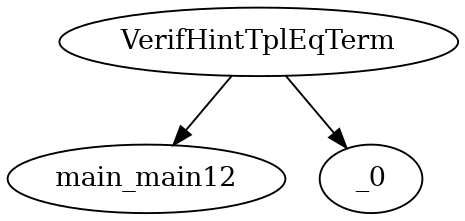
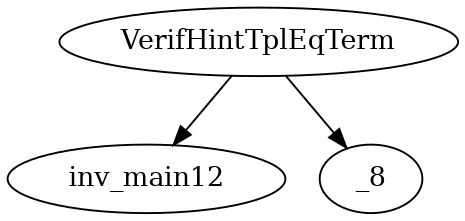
node "main_main12": label "main_main12" -> "inv_main12"
node "_0": label "_0" -> "_8"
